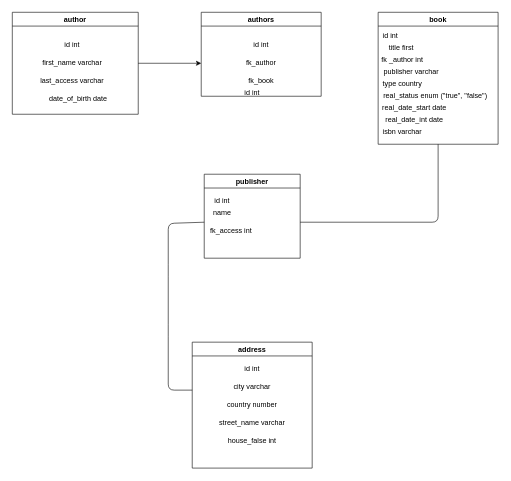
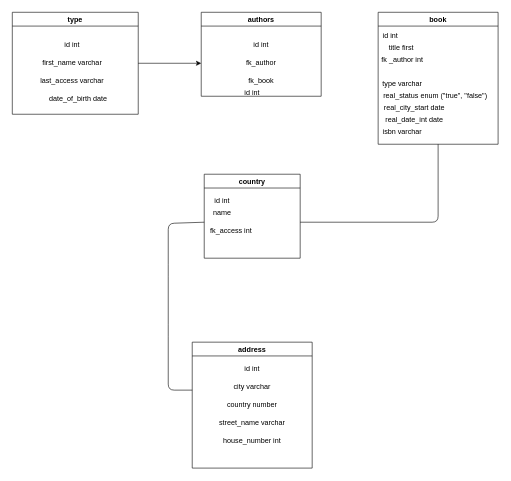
node "author": label "author" -> "type"
node "publisher varchar": removed
node "type country": label "type country" -> "type varchar"
node "real_date_start date": label "real_date_start date" -> "real_city_start date"
node "publisher": label "publisher" -> "country"
node "house_false int": label "house_false int" -> "house_number int"
